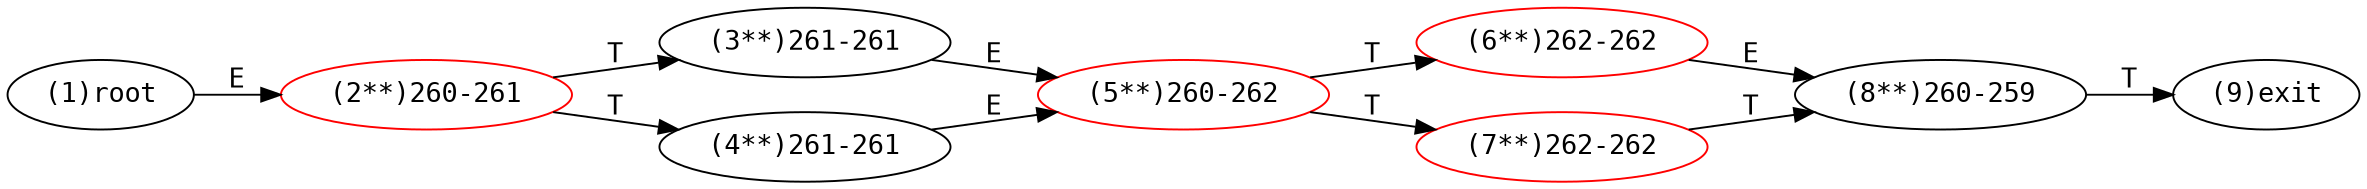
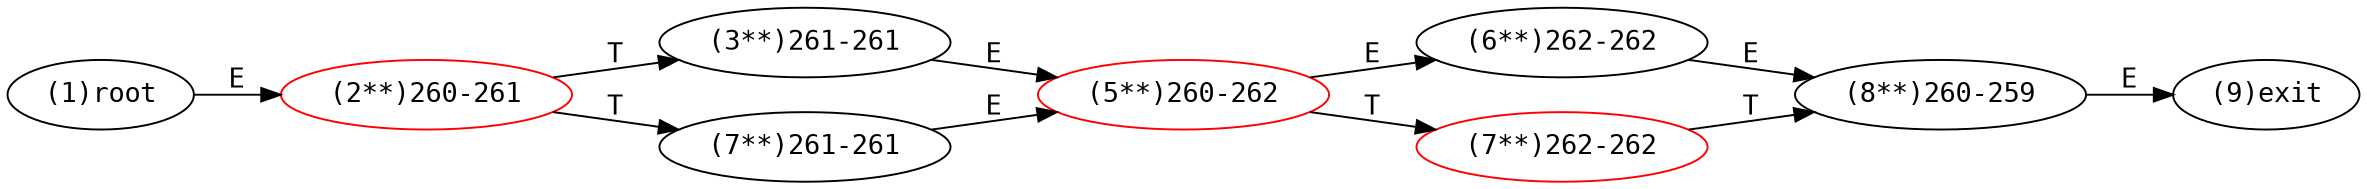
node "(6**)262-262": color red -> black
edge "(5**)260-262" -> "(6**)262-262": label "T" -> "E"
edge "(8**)260-259" -> "(9)exit": label "T" -> "E"
node "(4**)261-261": label "(4**)261-261" -> "(7**)261-261"
